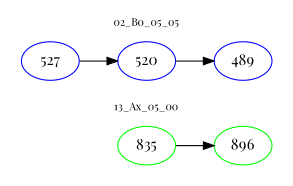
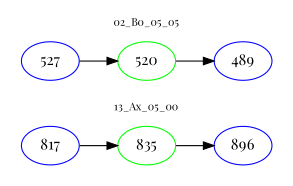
node "520": color blue -> green
node "817": added
node "896": color green -> blue
